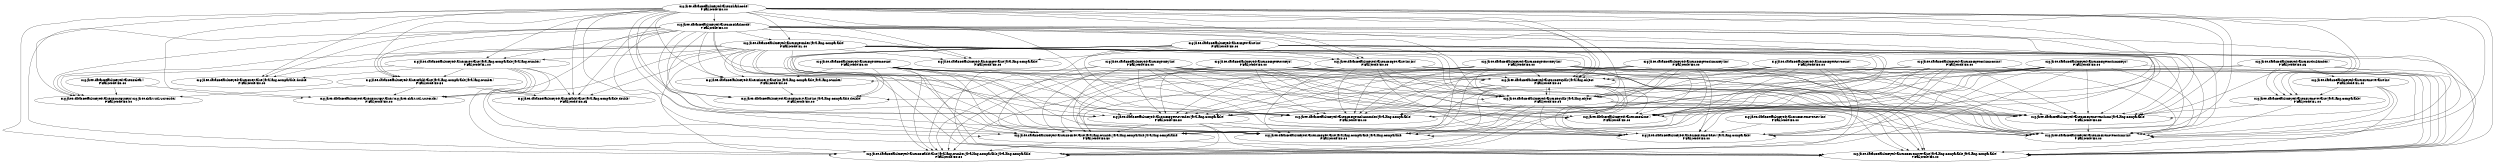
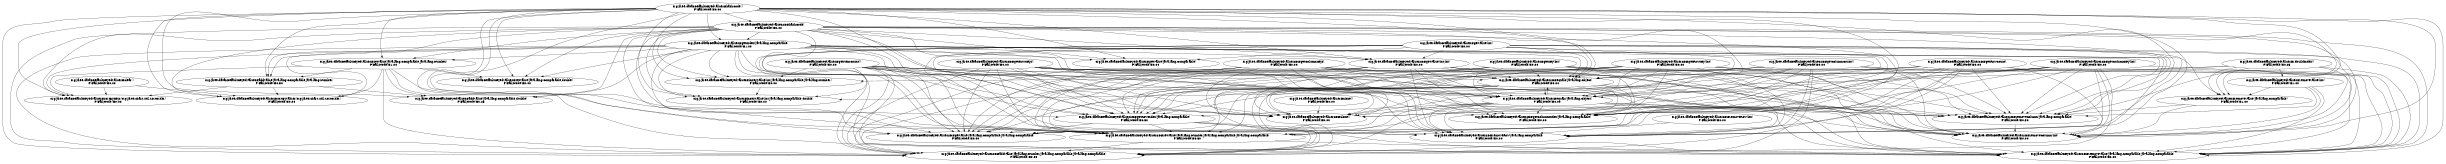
node "org.jfree.data$DefaultKeyedValues#clone() P(Fail|Node)=0.00": added
